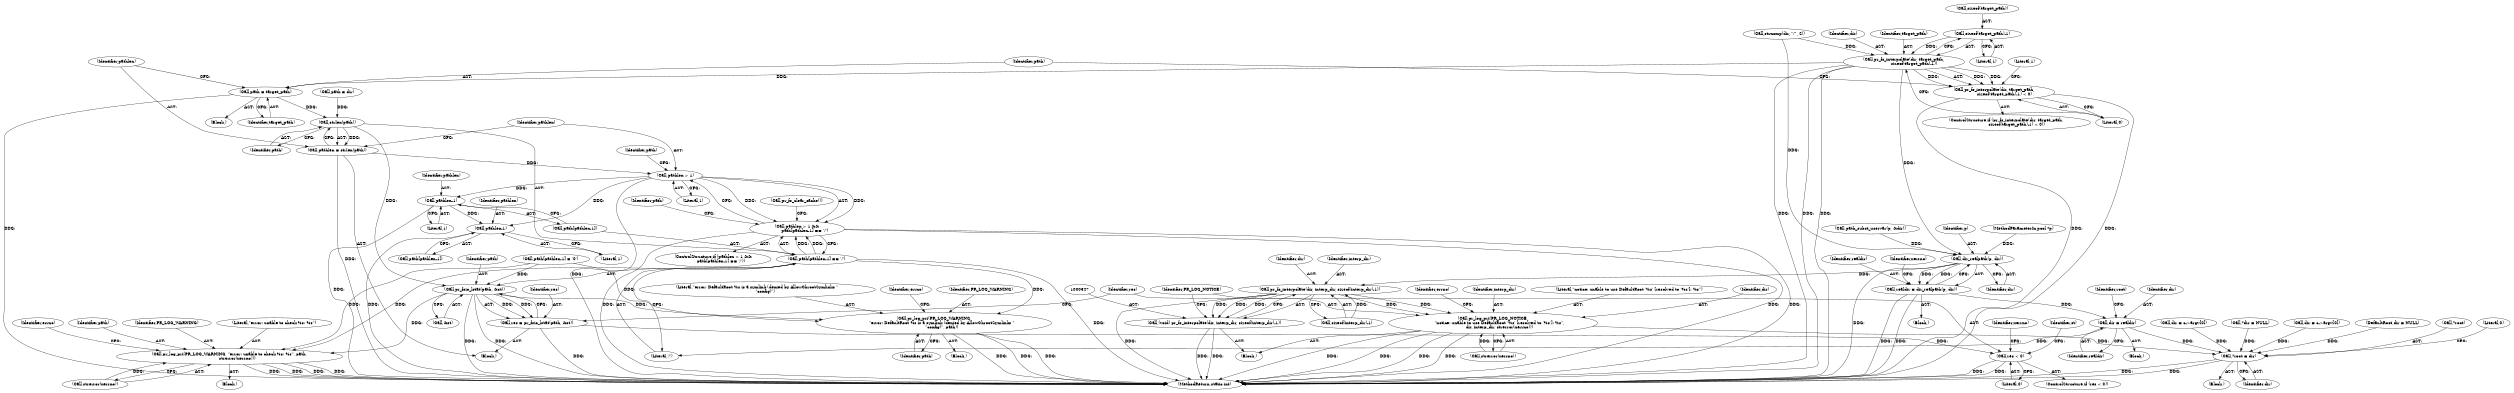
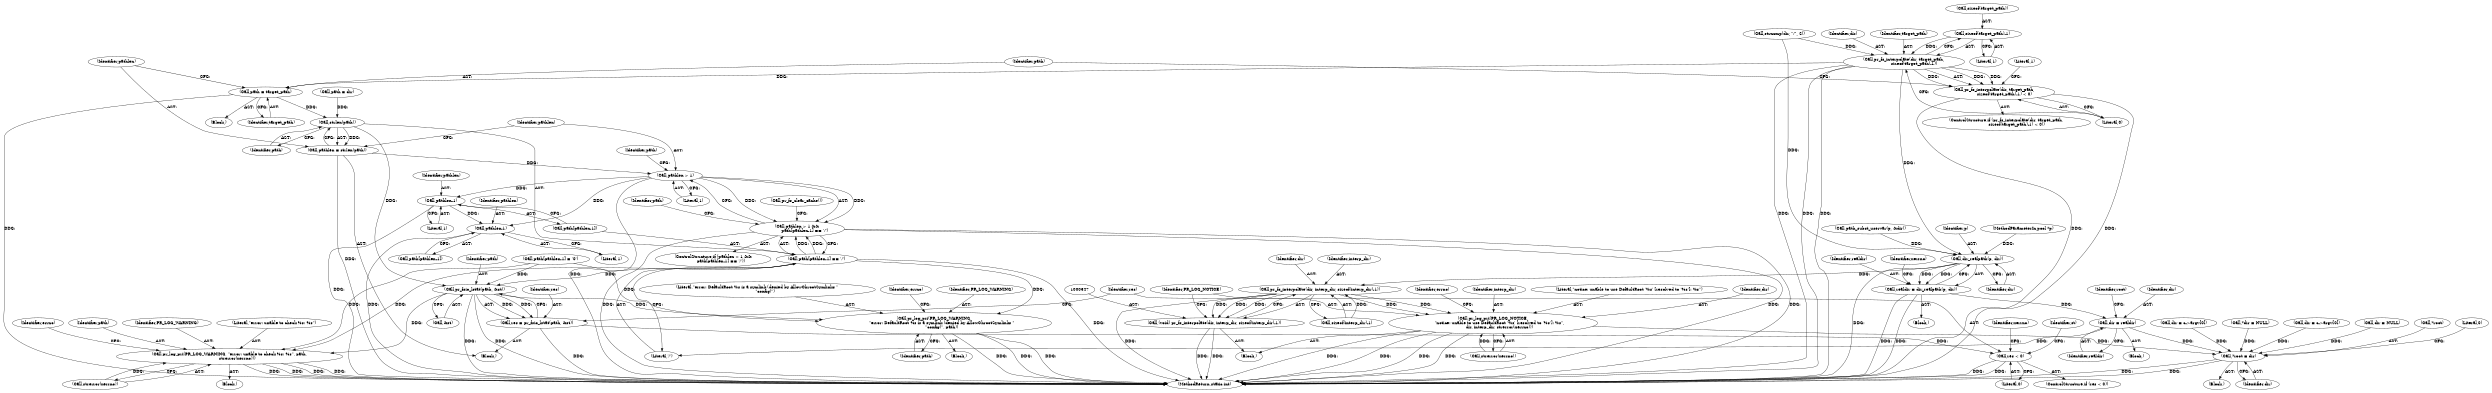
edge "(Call,path[pathlen-1] == '/')" -> "(Call,pr_fsio_lstat(path, &st))": label "AST: " -> "DDG: "
node "(DefaultRoot,dir = NULL)": label "(DefaultRoot,dir = NULL)" -> "(Call,dir = NULL)"
